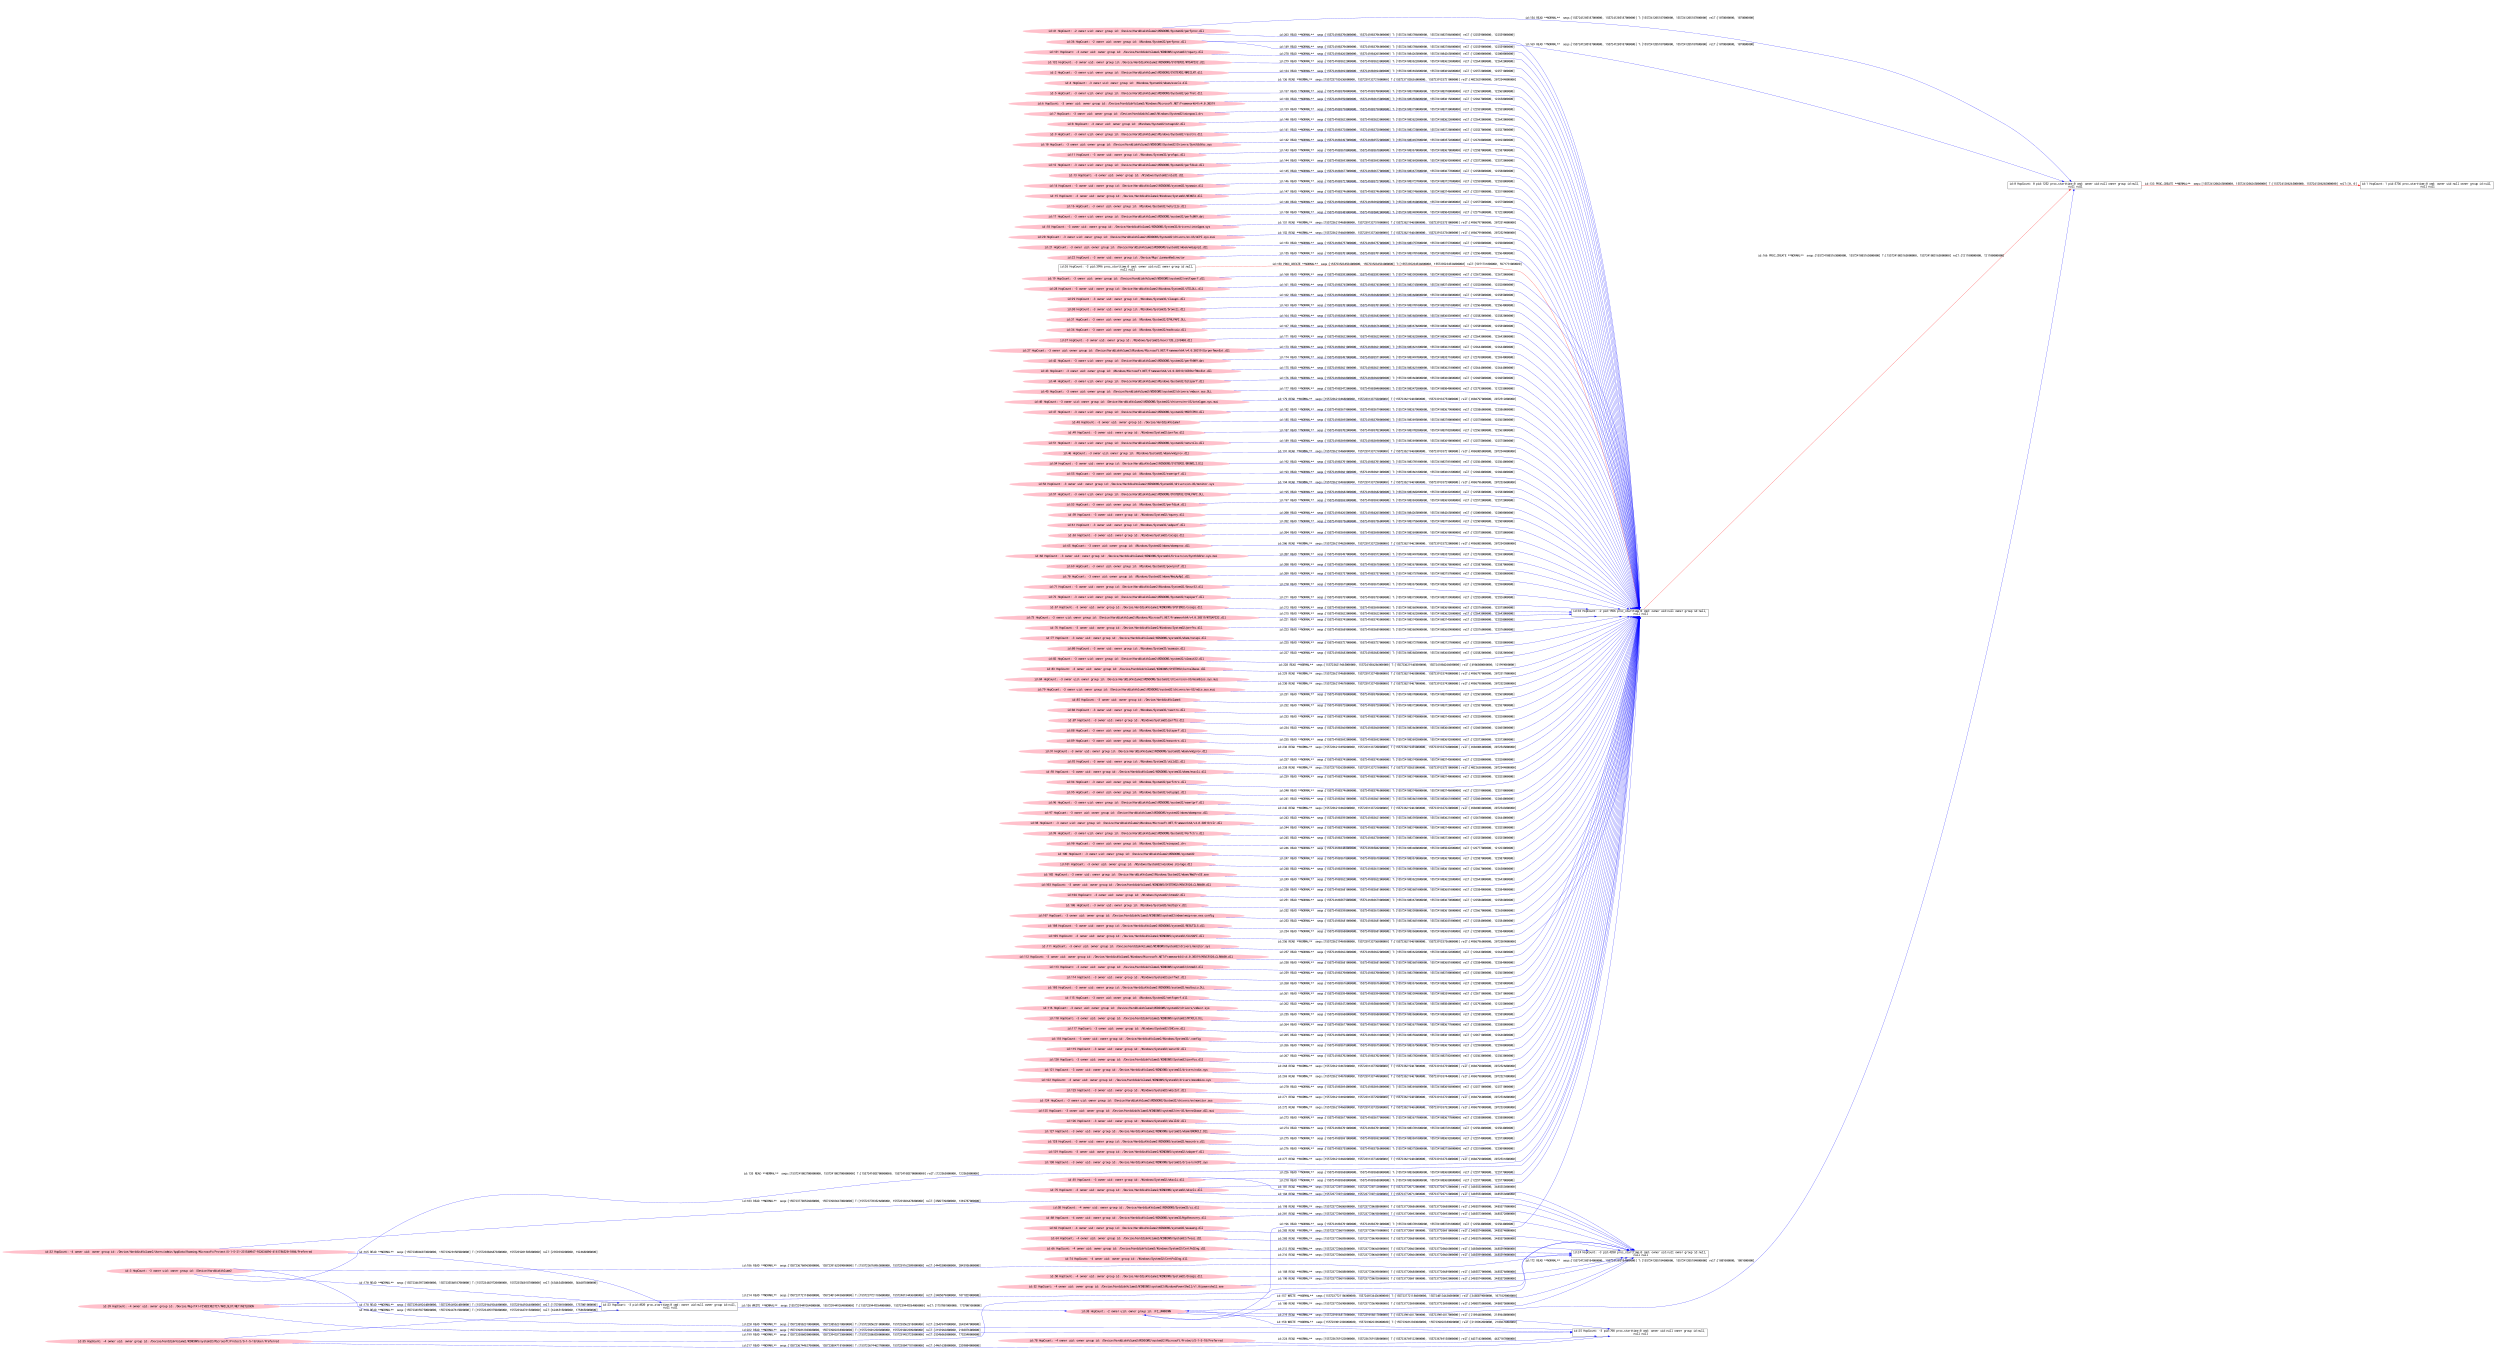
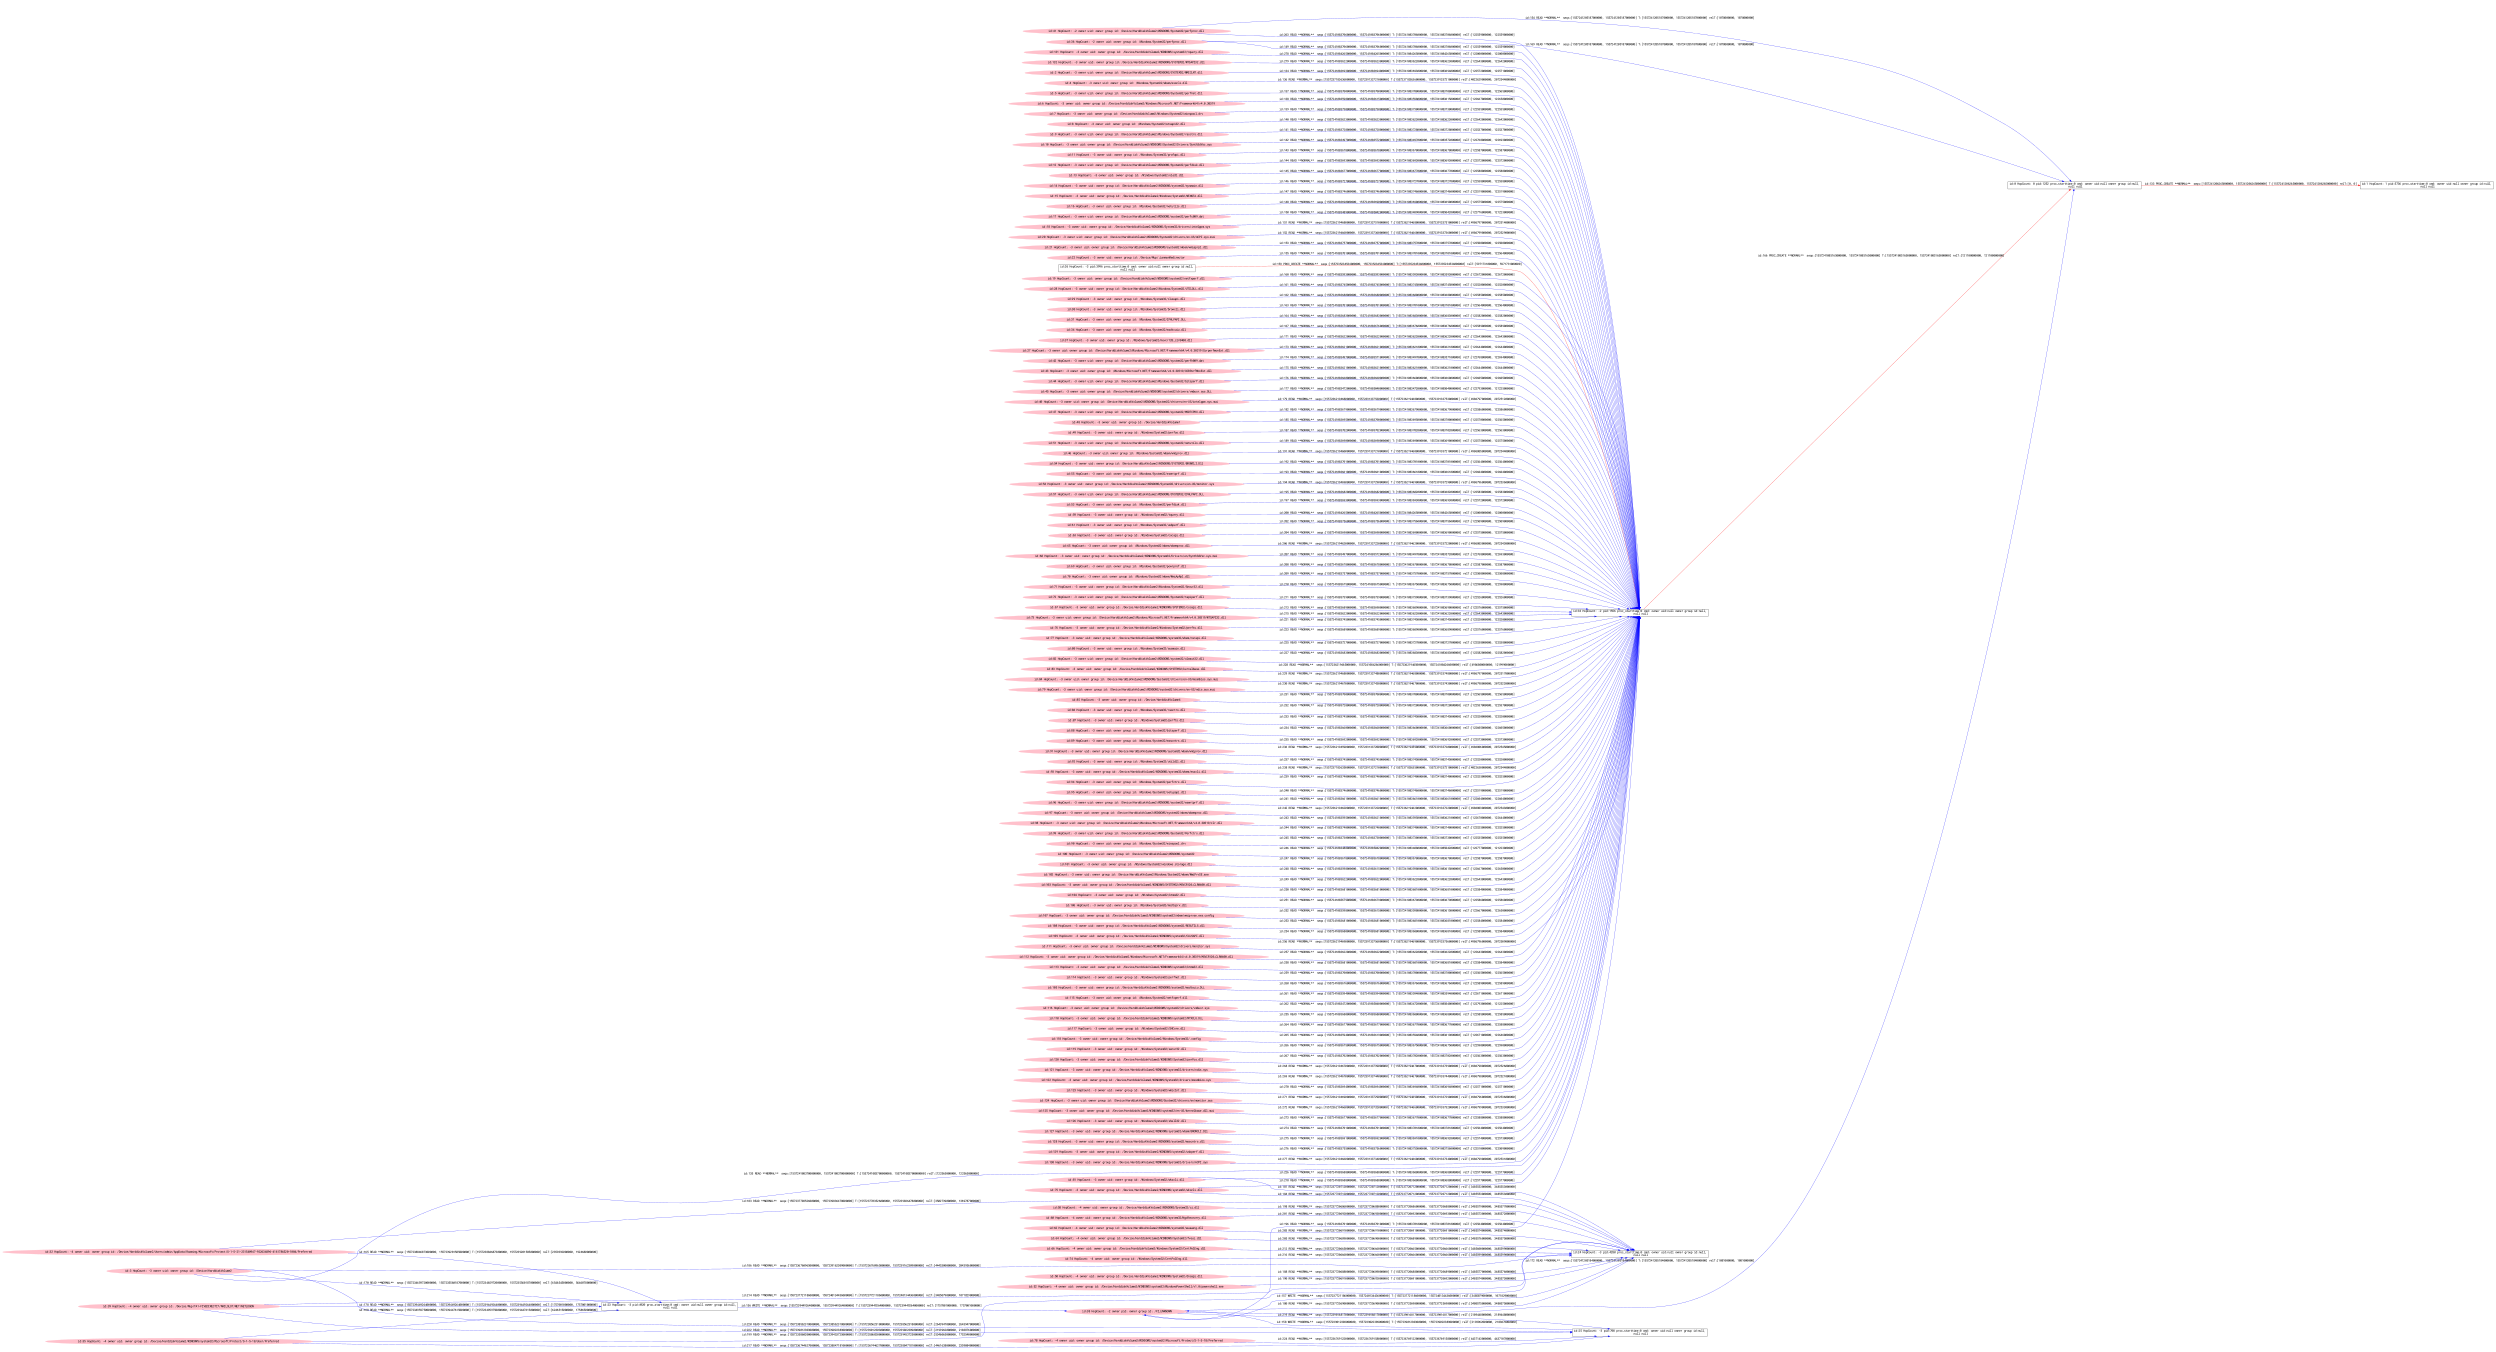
node "id:38 HopCount: -2 owner uid: owner group id: /FI_UNKNOWN": label "id:38 HopCount: -2 owner uid: owner group id: /FI_UNKNOWN" -> "id:38 HopCount: -2 owner pid: owner group id: /FI_UNKNOWN"
